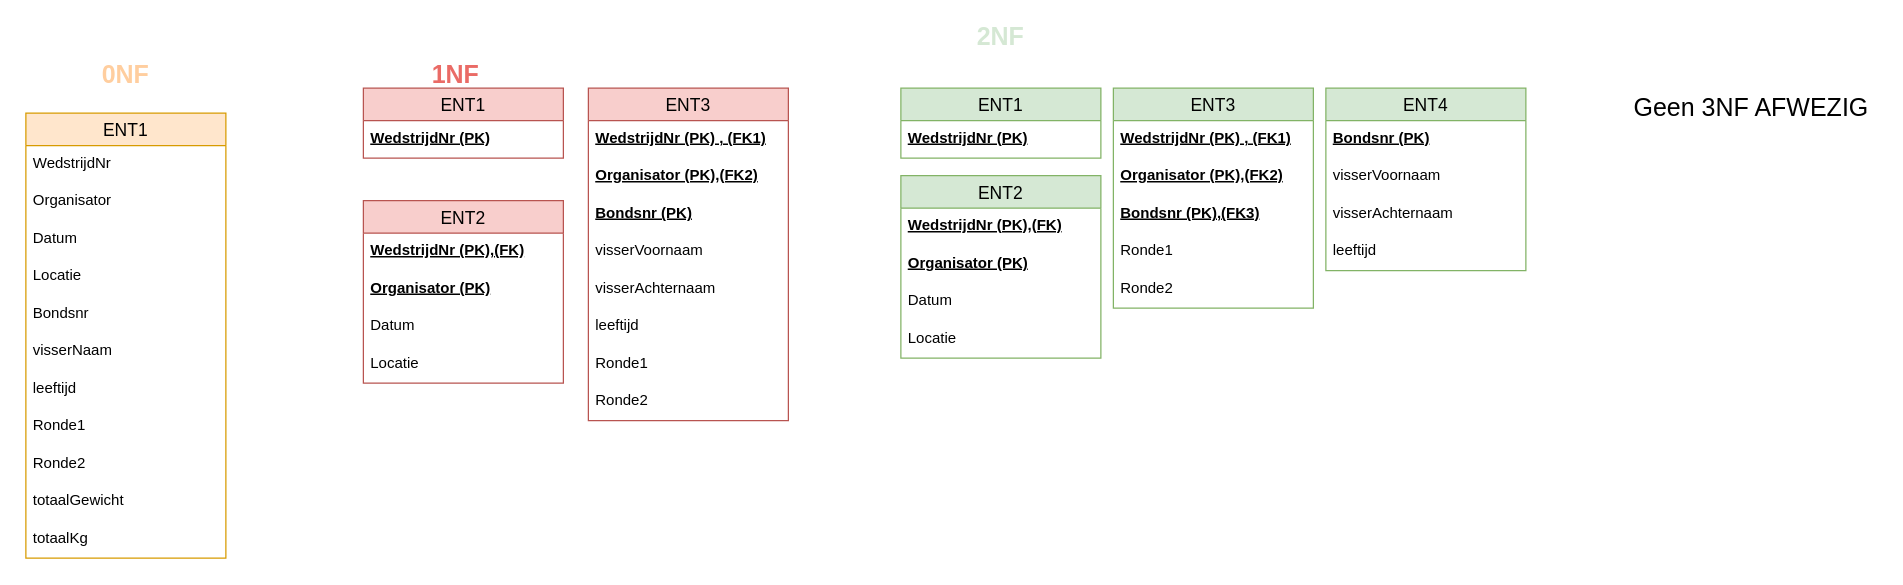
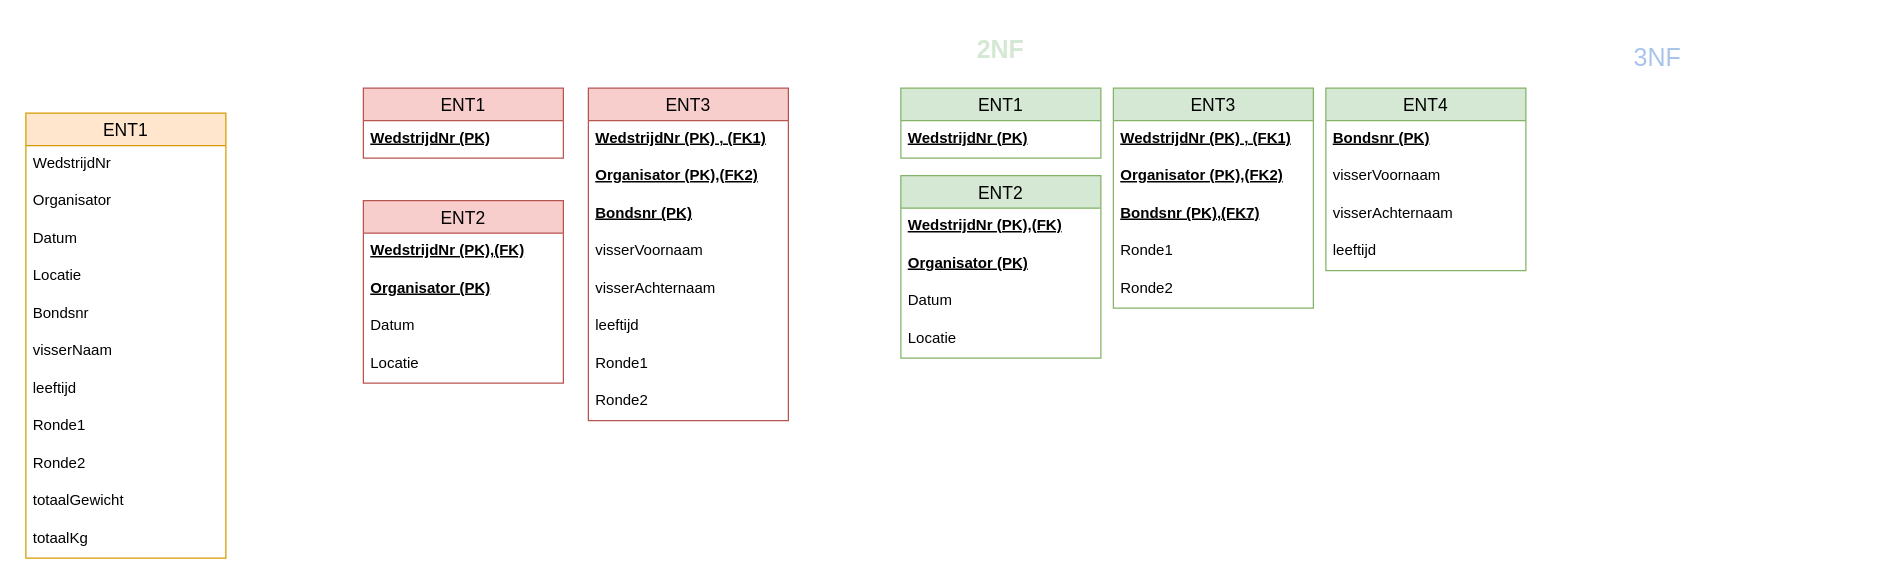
node "2NF": moved (1001, 32) -> (1001, 44)
node "3NF": added
node "0NF": removed
node "1NF": removed
node "Geen 3NF AFWEZIG": removed
node "Bondsnr (PK),(FK3)": label "Bondsnr (PK),(FK3)" -> "Bondsnr (PK),(FK7)"
